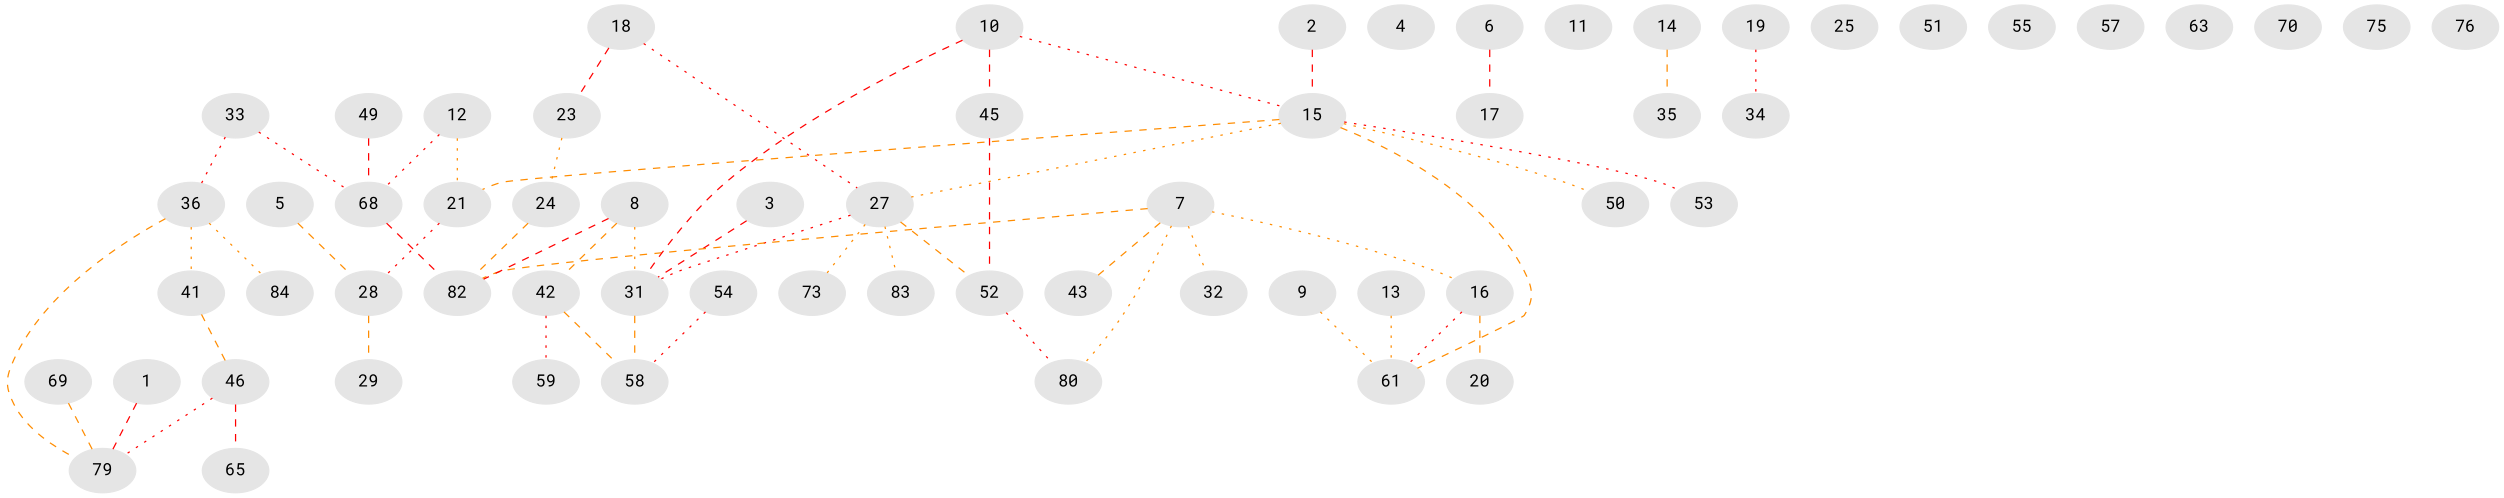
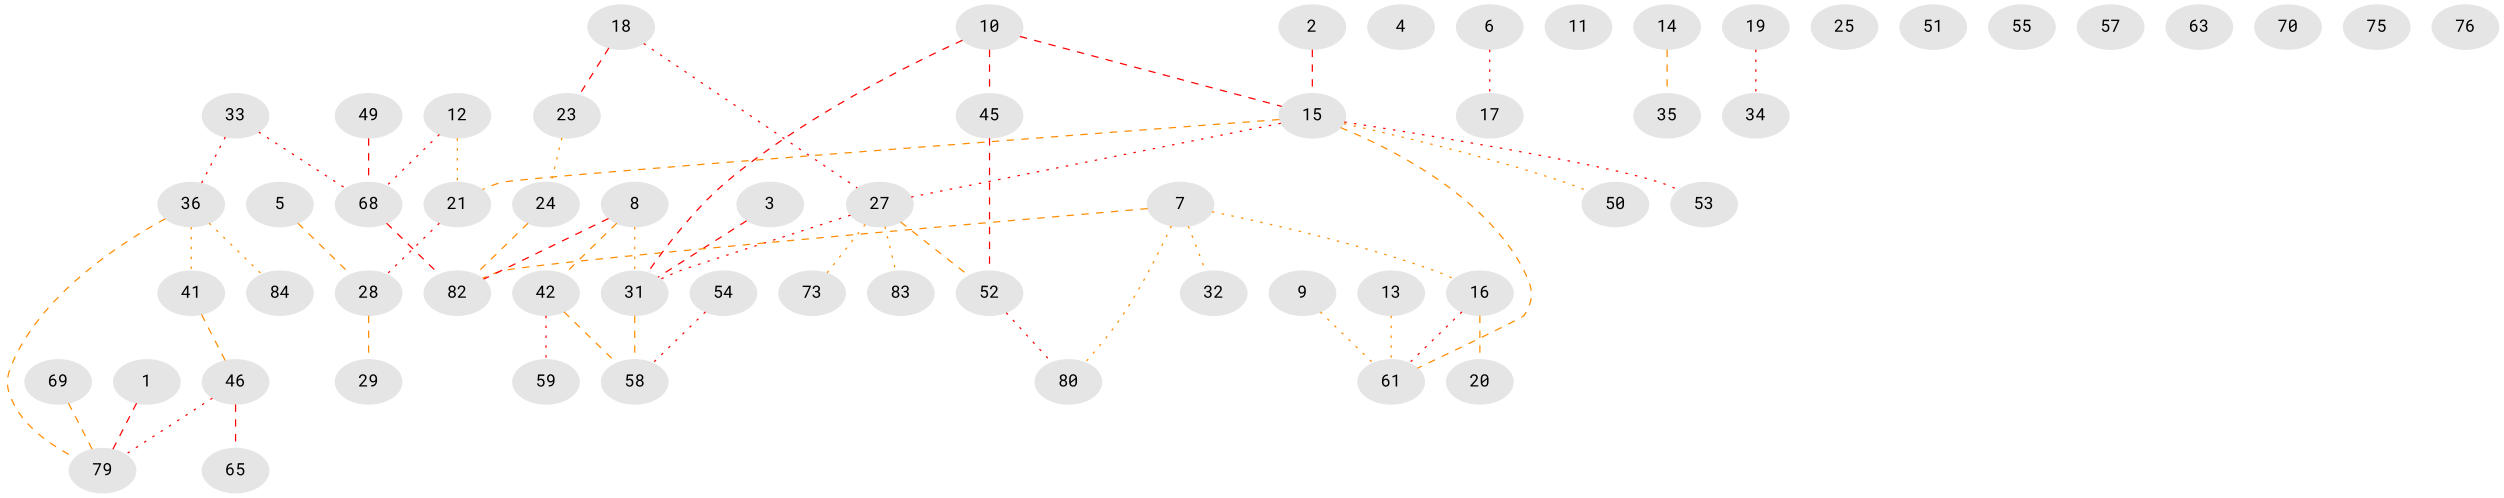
edge "10" -- "15": style dotted -> dashed
edge "6" -- "17": style dashed -> dotted
edge "15" -- "27": color darkorange -> red
node "43": removed
